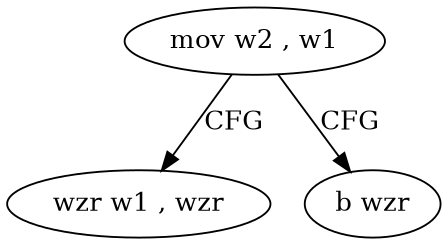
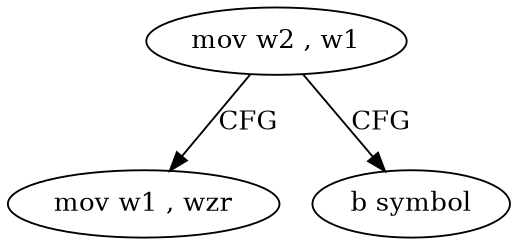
node "wzr w1 , wzr": label "wzr w1 , wzr" -> "mov w1 , wzr"
node "b wzr": label "b wzr" -> "b symbol"
